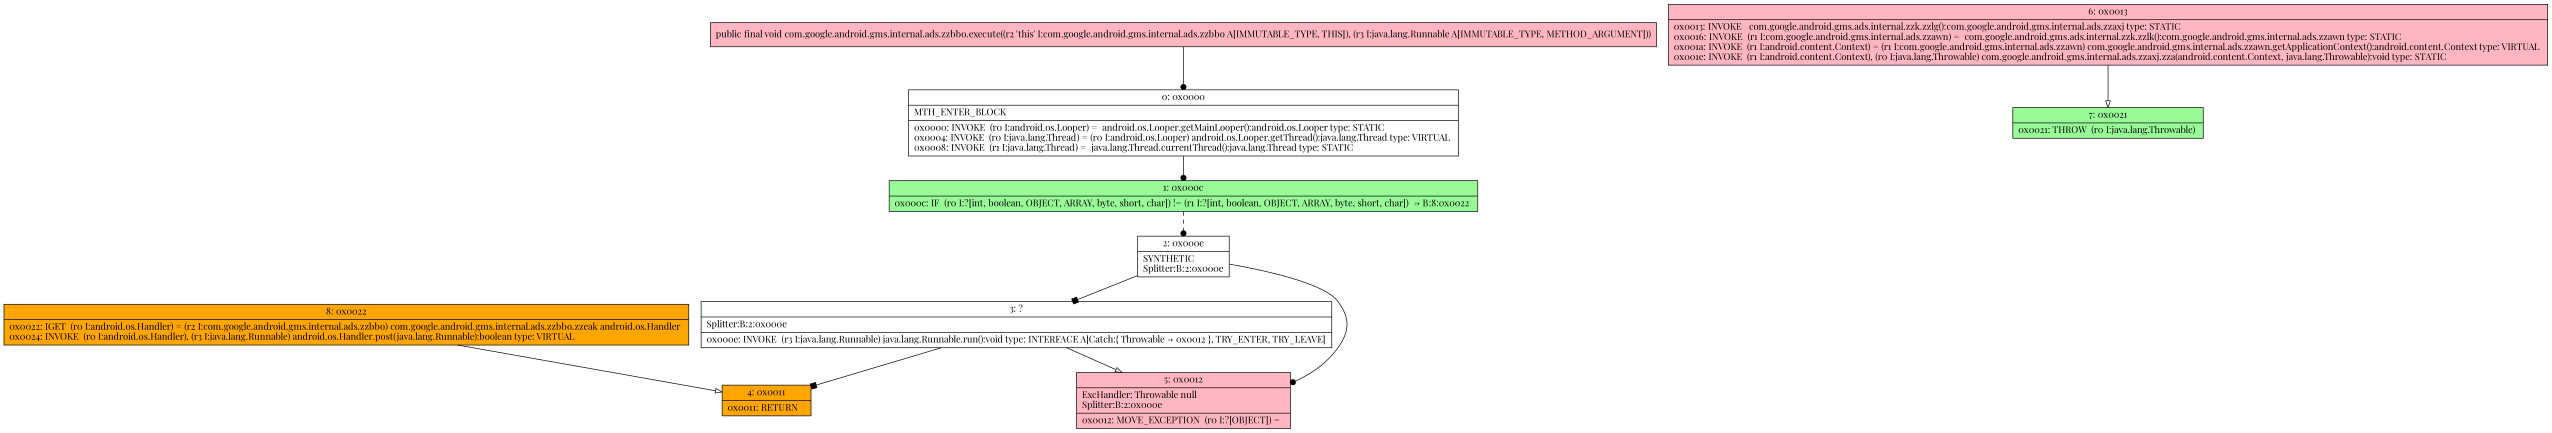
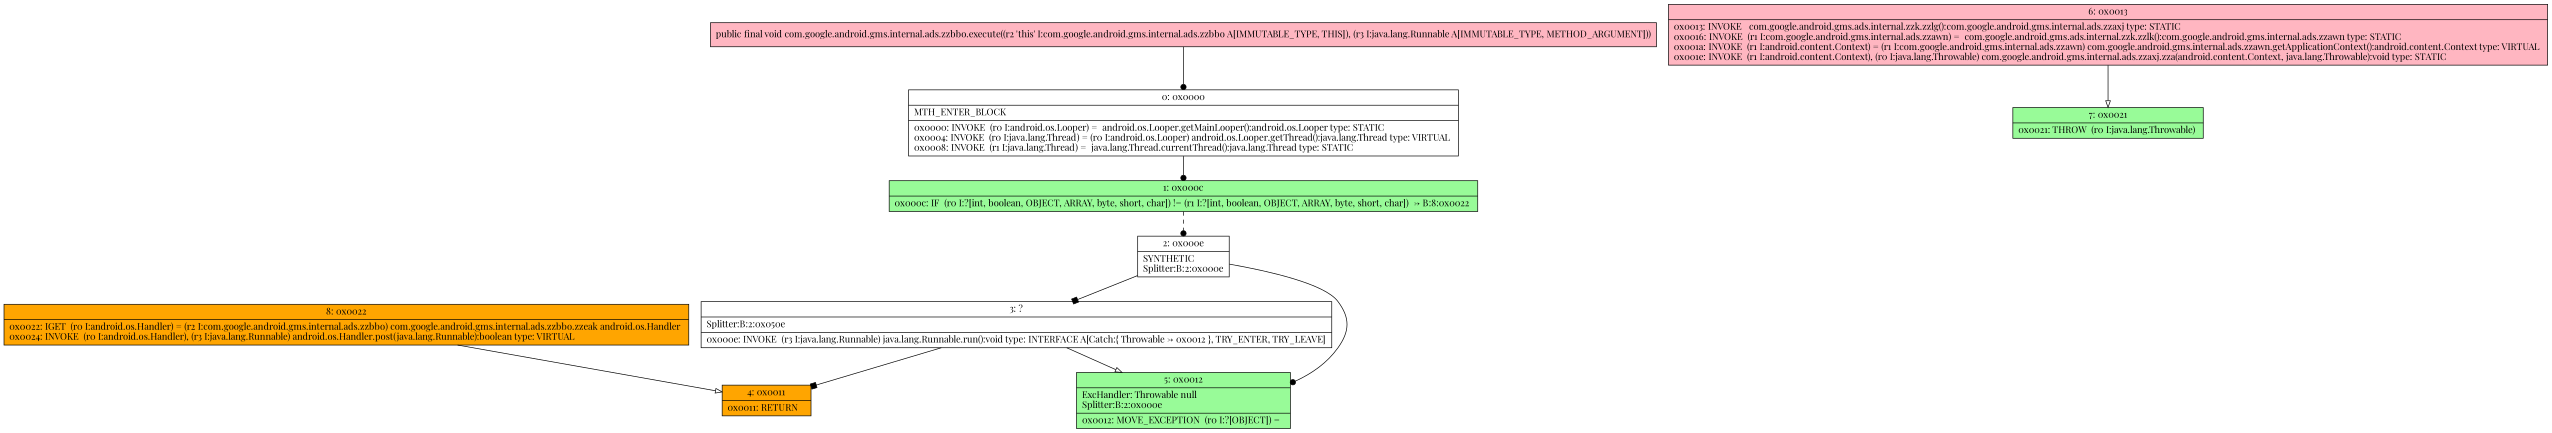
node "3: ?": text "Splitter:B:2:0x000e" -> "Splitter:B:2:0x050e"
node "5: 0x0012": fillcolor lightpink -> palegreen
